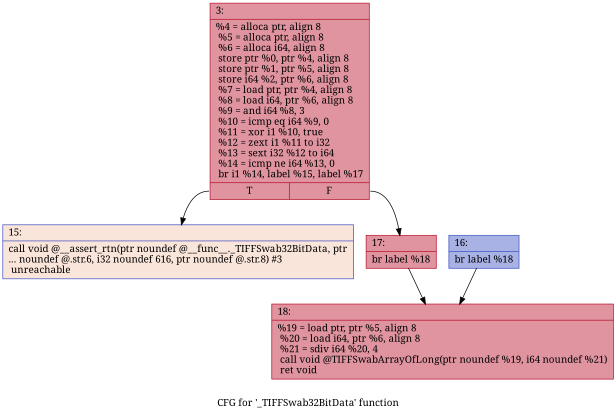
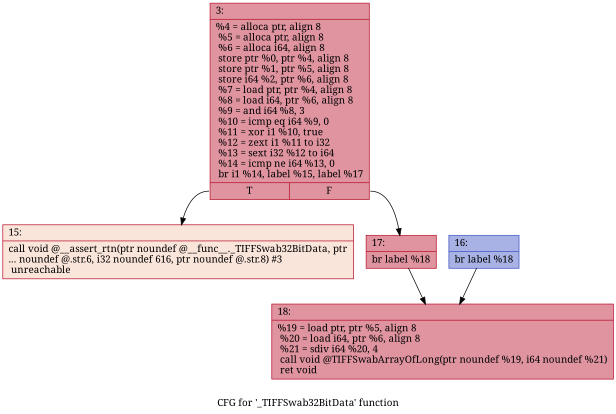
node "15:": color #3d50c3ff -> #b70d28ff
